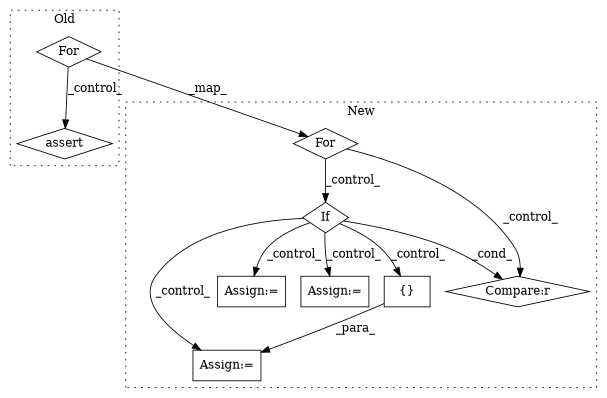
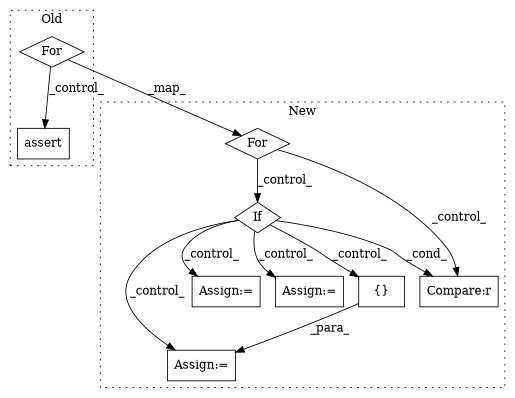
node "assert": shape diamond -> box
node "Compare:r": shape diamond -> box
